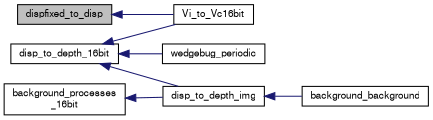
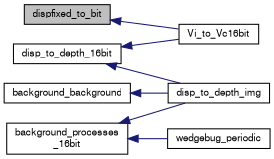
node "dispfixed_to_disp": label "dispfixed_to_disp" -> "dispfixed_to_bit"
edge "wedgebug_periodic" -> "disp_to_depth_16bit": now "wedgebug_periodic" -> "background_processes _16bit"
edge "background_background" -> "disp_to_depth_img": reversed
